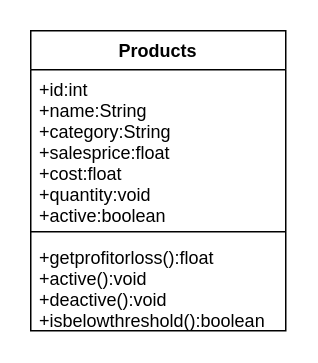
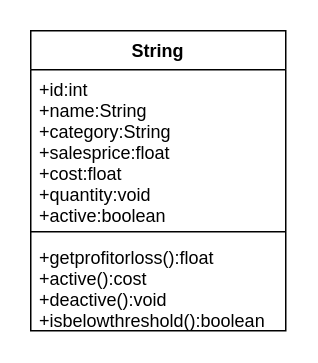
node "Products": label "Products" -> "String"
node "+getprofitorloss():float +active():void +deactive():void +isbelowthreshold():boolean": label "+getprofitorloss():float +active():void +deactive():void +isbelowthreshold():boolean" -> "+getprofitorloss():float +active():cost +deactive():void +isbelowthreshold():boolean"
